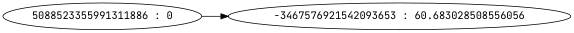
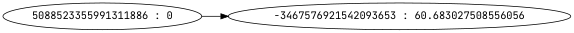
node "-3467576921542093653 : 60.683028508556056": label "-3467576921542093653 : 60.683028508556056" -> "-3467576921542093653 : 60.683027508556056"
